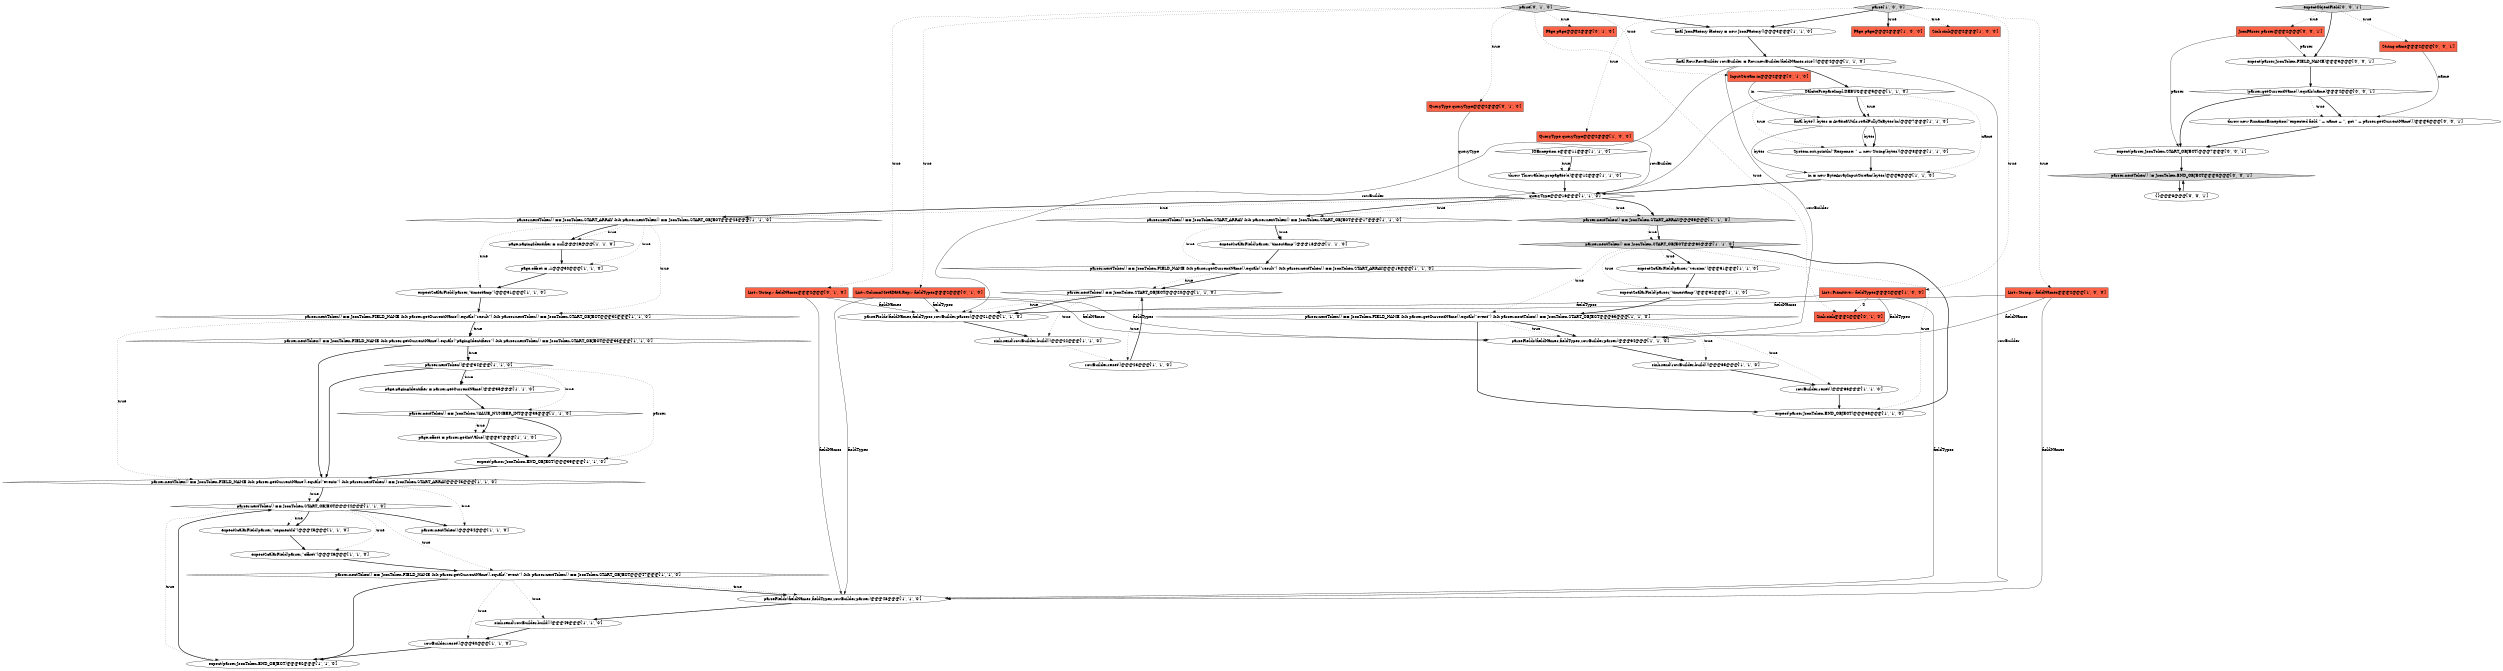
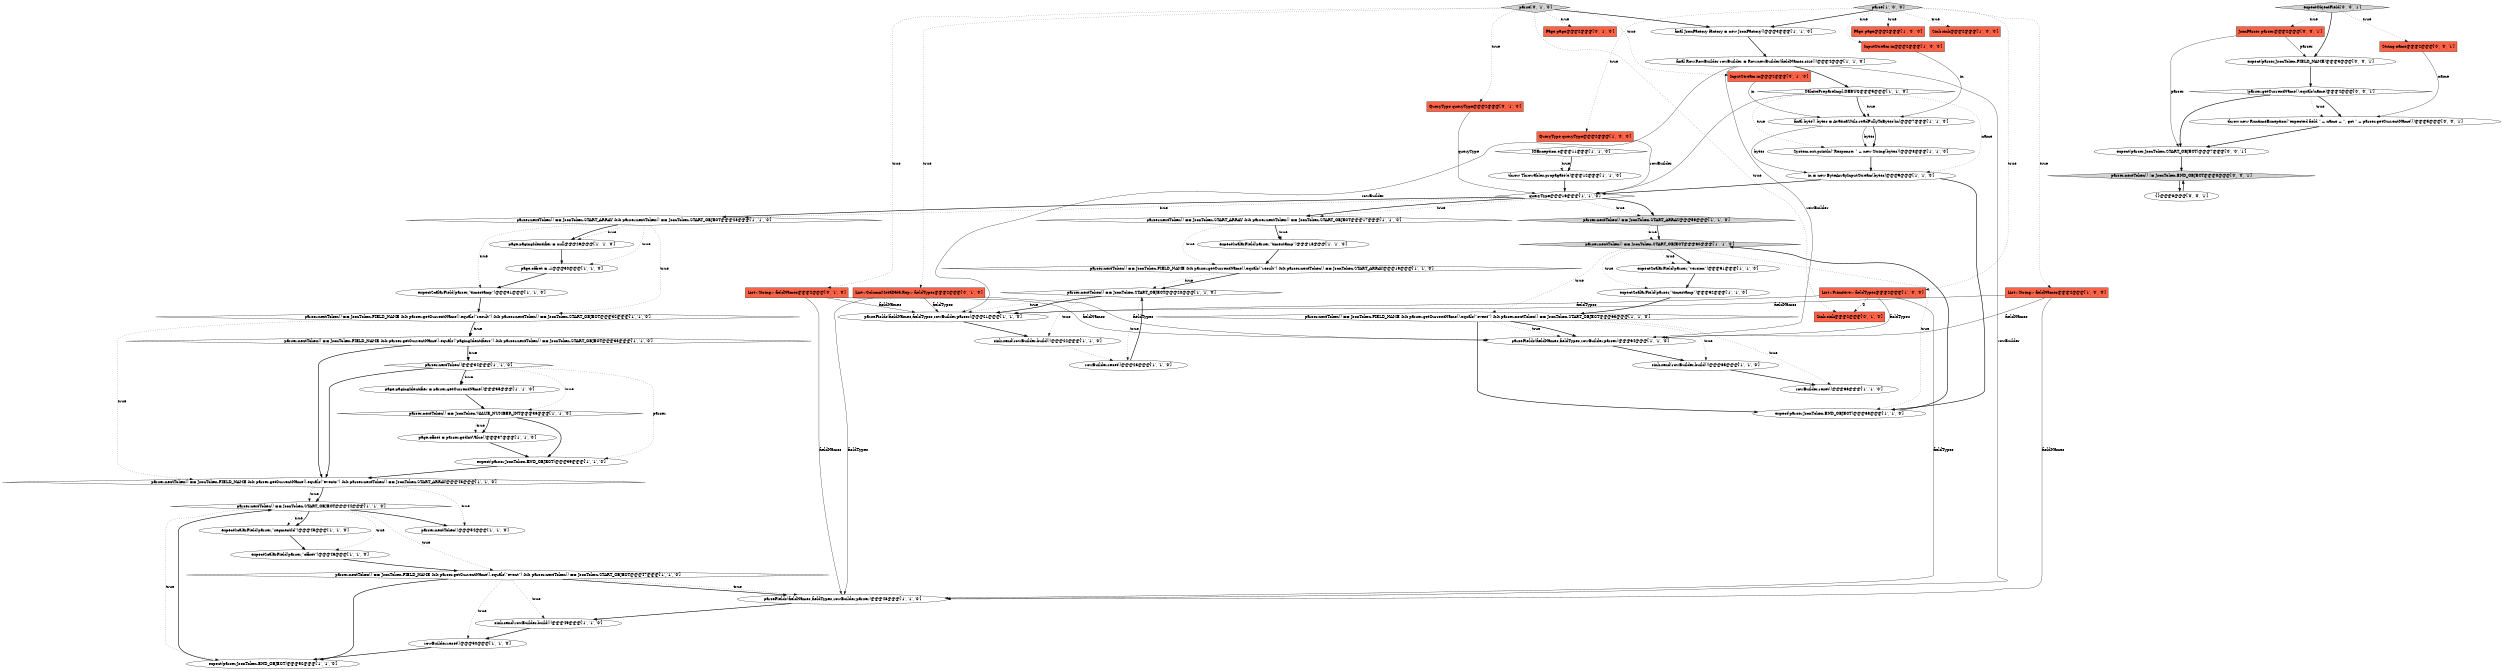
edge "parse['1', '0', '0']" -> "Page page@@@2@@@['1', '0', '0']": style bold -> dotted
node "InputStream in@@@2@@@['1', '0', '0']": added
edge "rowBuilder.reset()@@@66@@@['1', '1', '0']" -> "expect(parser,JsonToken.END_OBJECT)@@@68@@@['1', '1', '0']": now "in = new ByteArrayInputStream(bytes)@@@9@@@['1', '1', '0']" -> "expect(parser,JsonToken.END_OBJECT)@@@68@@@['1', '1', '0']"
